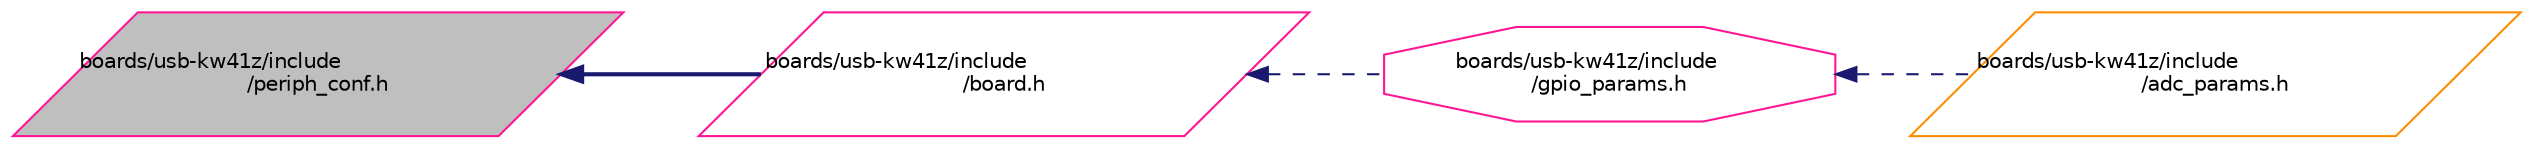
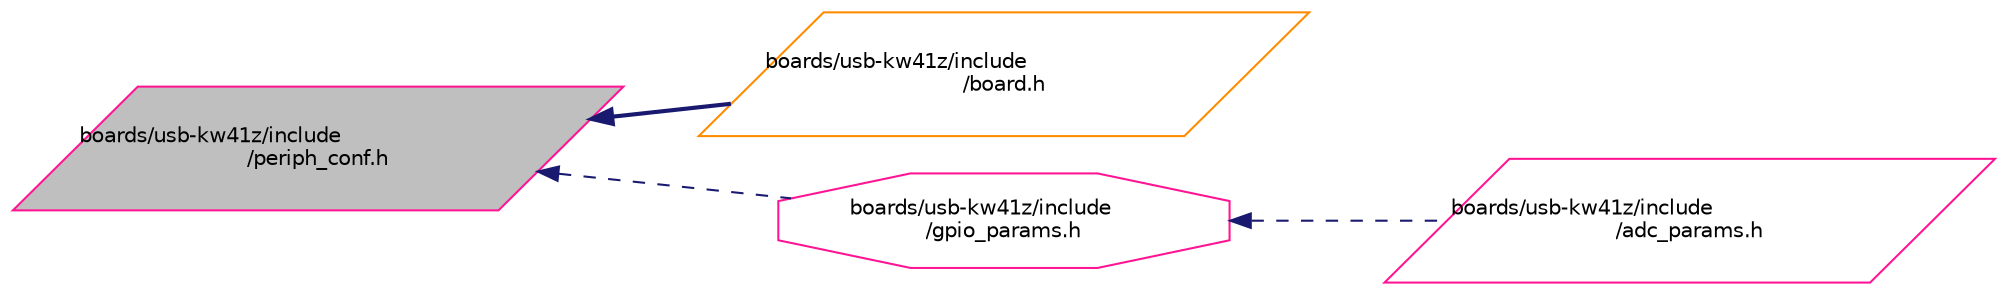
node "boards/usb-kw41z/include /board.h": color deeppink -> darkorange
edge "boards/usb-kw41z/include /gpio_params.h" -> "boards/usb-kw41z/include /board.h": now "boards/usb-kw41z/include /gpio_params.h" -> "boards/usb-kw41z/include /periph_conf.h"
node "boards/usb-kw41z/include /adc_params.h": color darkorange -> deeppink
